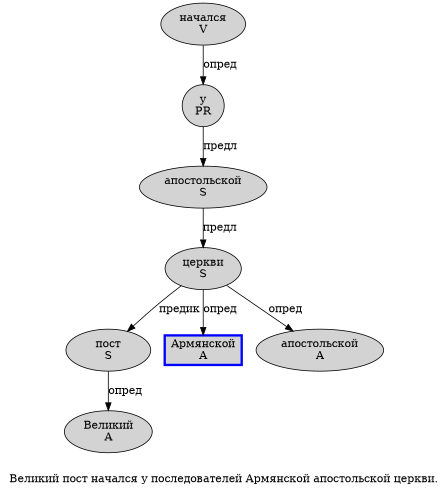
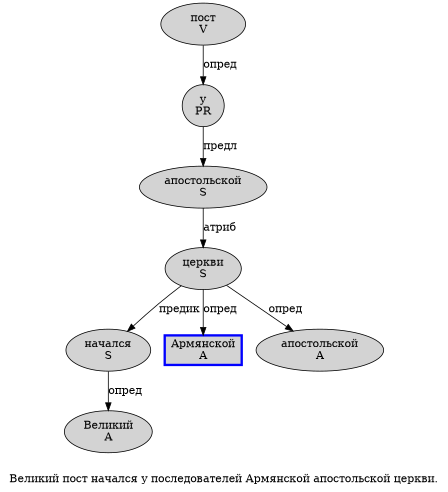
node "начался V": label "начался V" -> "пост V"
edge "апостольской S" -> "церкви S": label "предл" -> "атриб"
node "пост S": label "пост S" -> "начался S"
